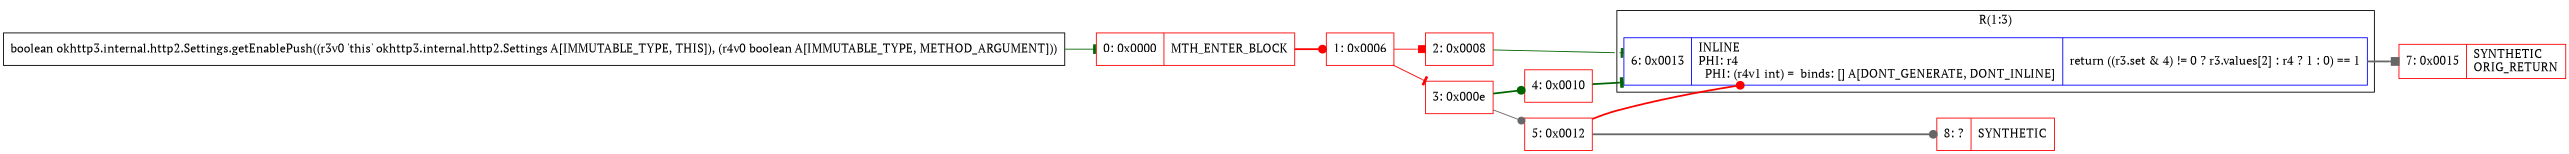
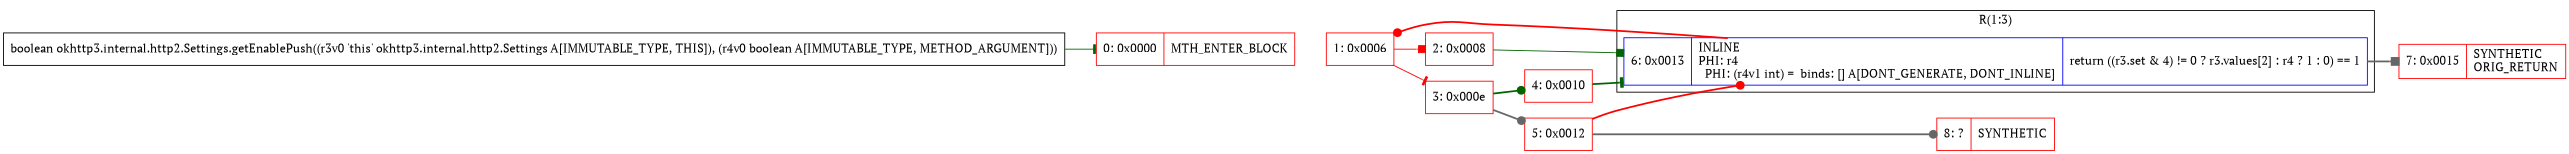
edge "0: 0x0000" -> "1: 0x0006": now "6: 0x0013" -> "1: 0x0006"
edge "2: 0x0008" -> "6: 0x0013": arrowhead tee -> box
edge "3: 0x000e" -> "5: 0x0012": style solid -> bold
